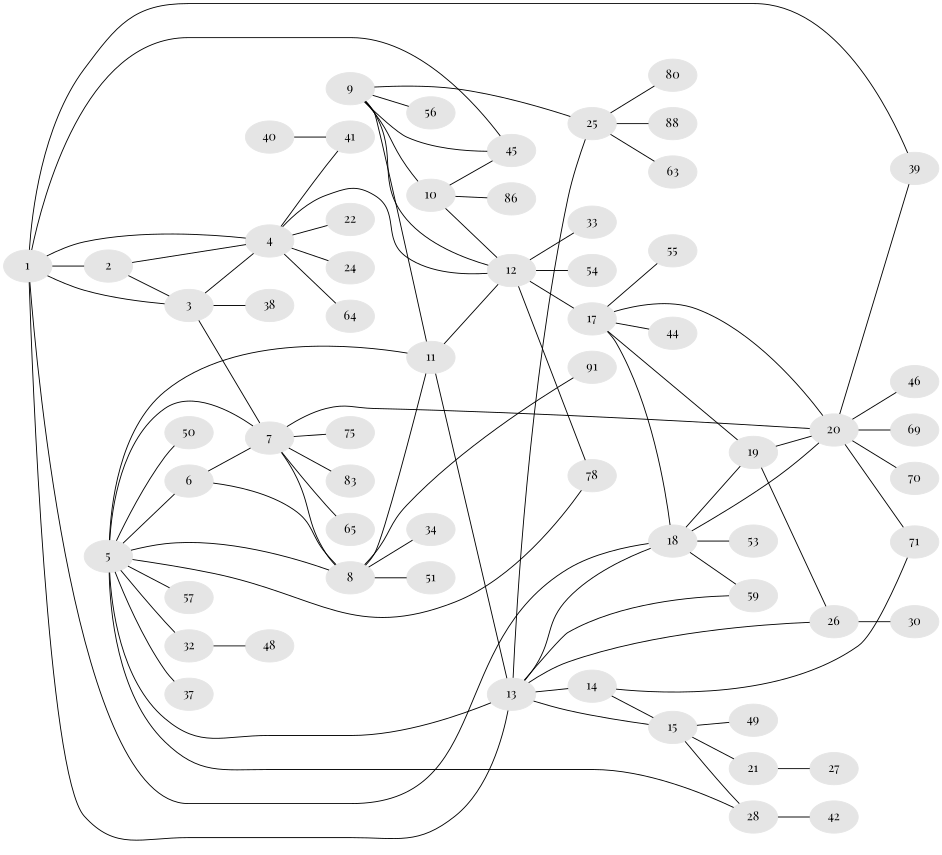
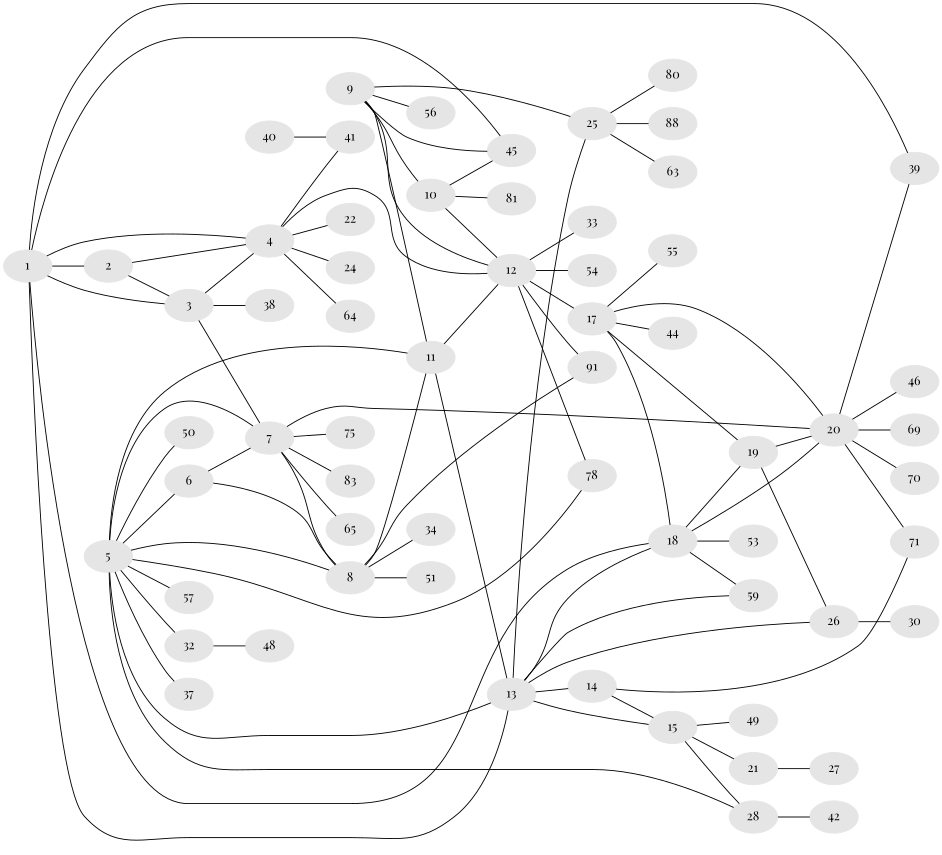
node "86": label "86" -> "81"
edge "12" -- "91": added
